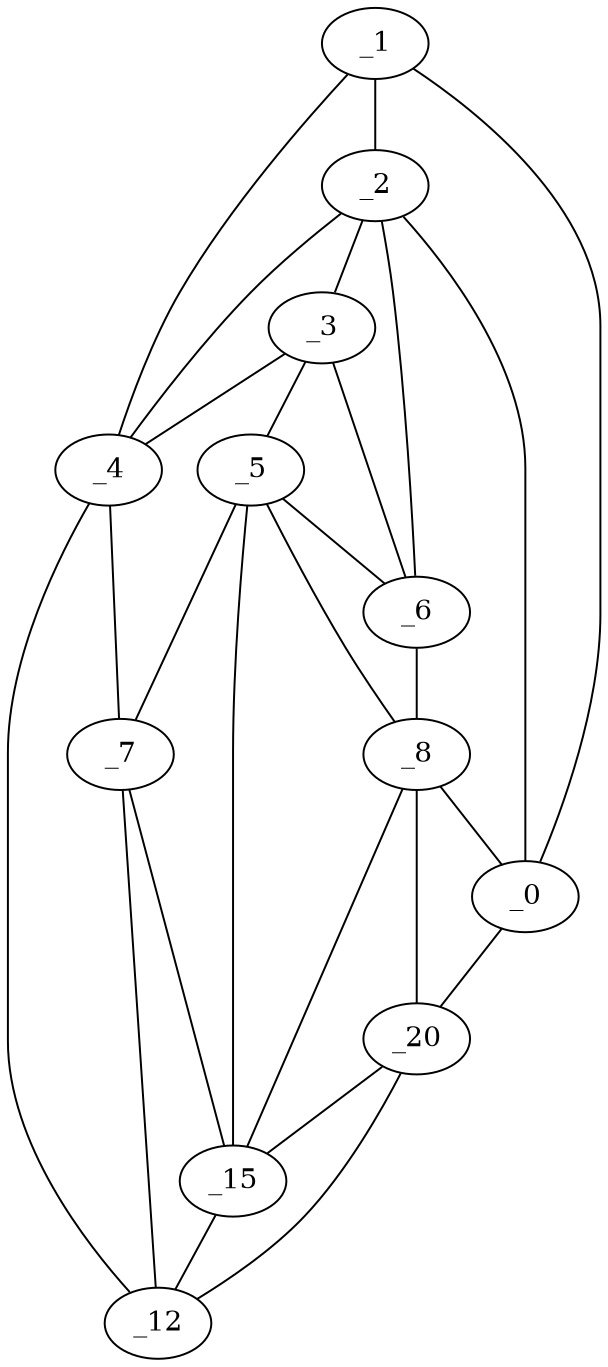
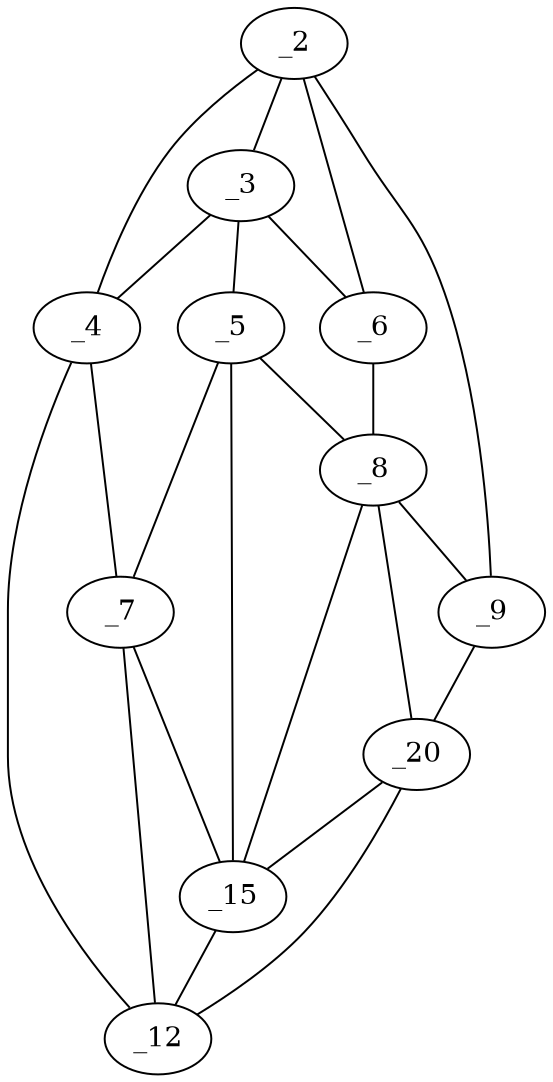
node "_1": removed
edge "_5" -- "_6": removed
node "_0": label "_0" -> "_9"
